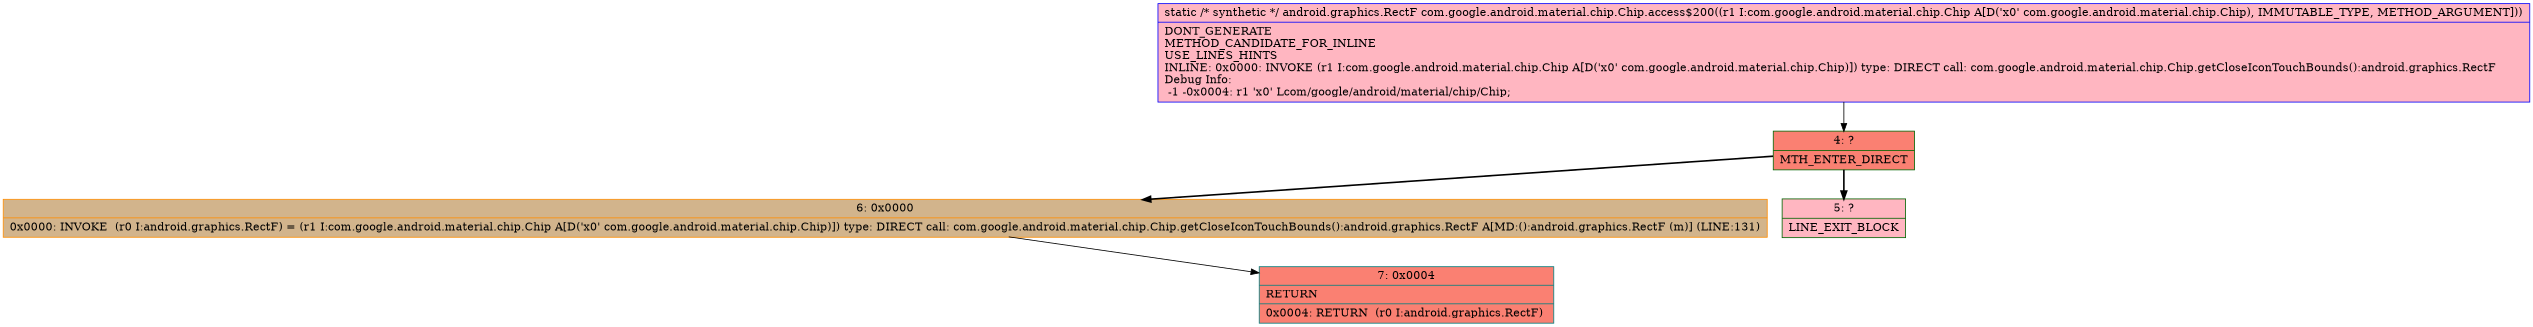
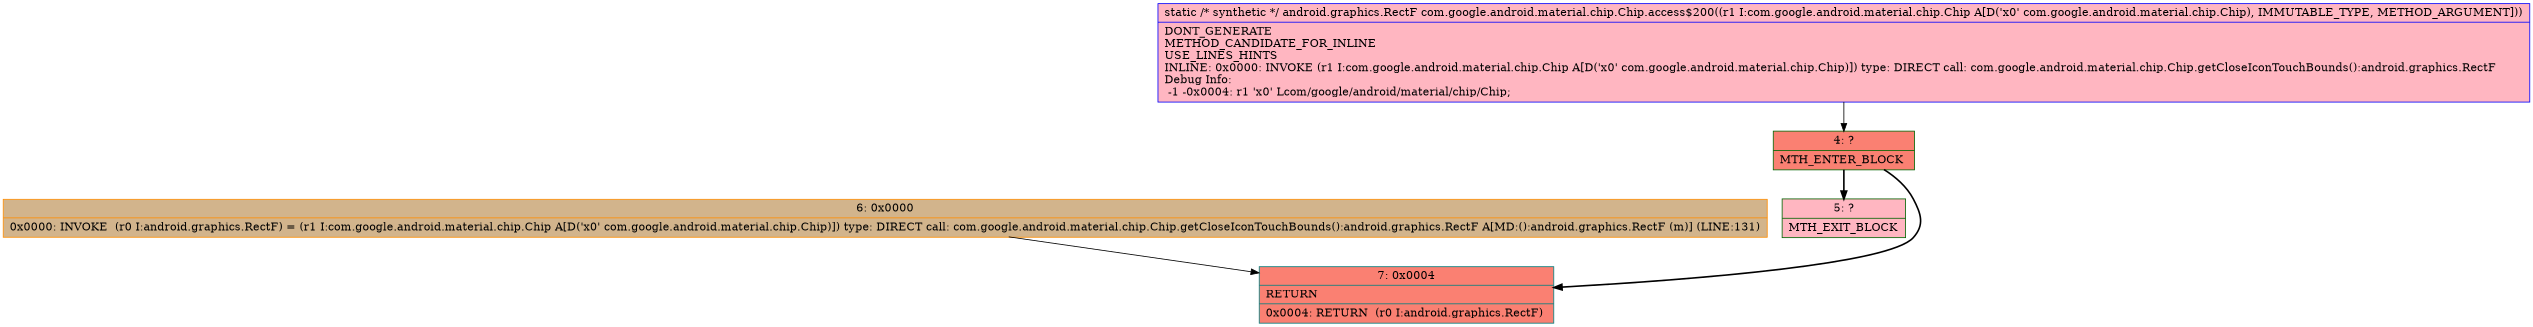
node "4: ?": text "MTH_ENTER_DIRECT" -> "MTH_ENTER_BLOCK"
edge "4: ?" -> "6: 0x0000": now "4: ?" -> "7: 0x0004"
node "5: ?": text "LINE_EXIT_BLOCK" -> "MTH_EXIT_BLOCK"
